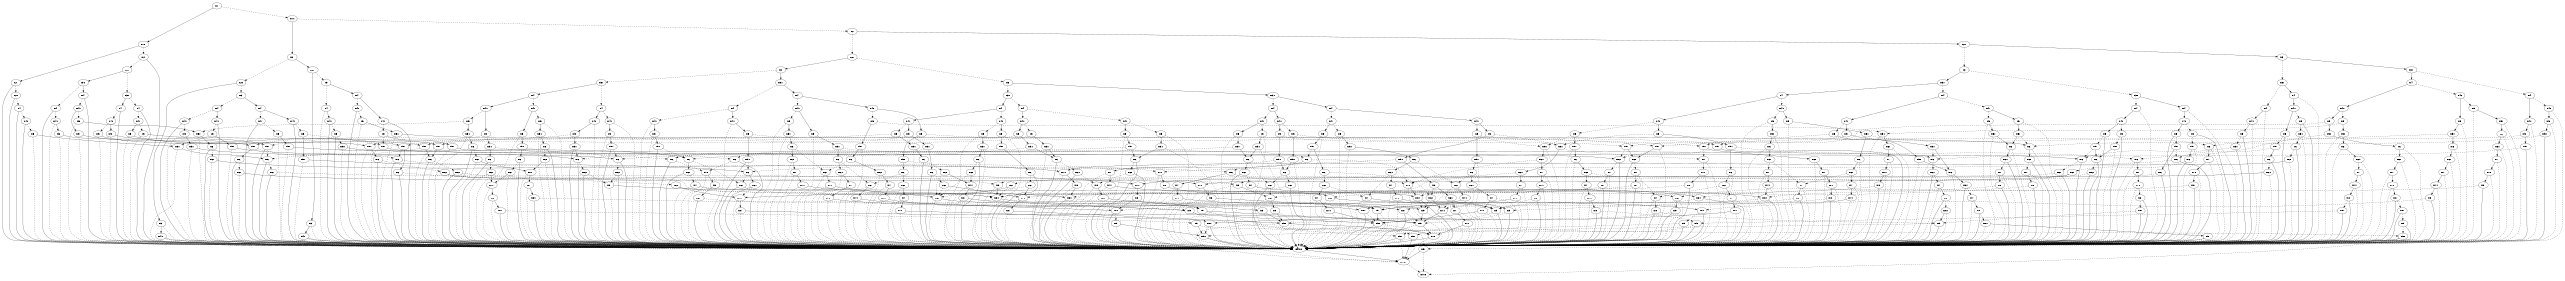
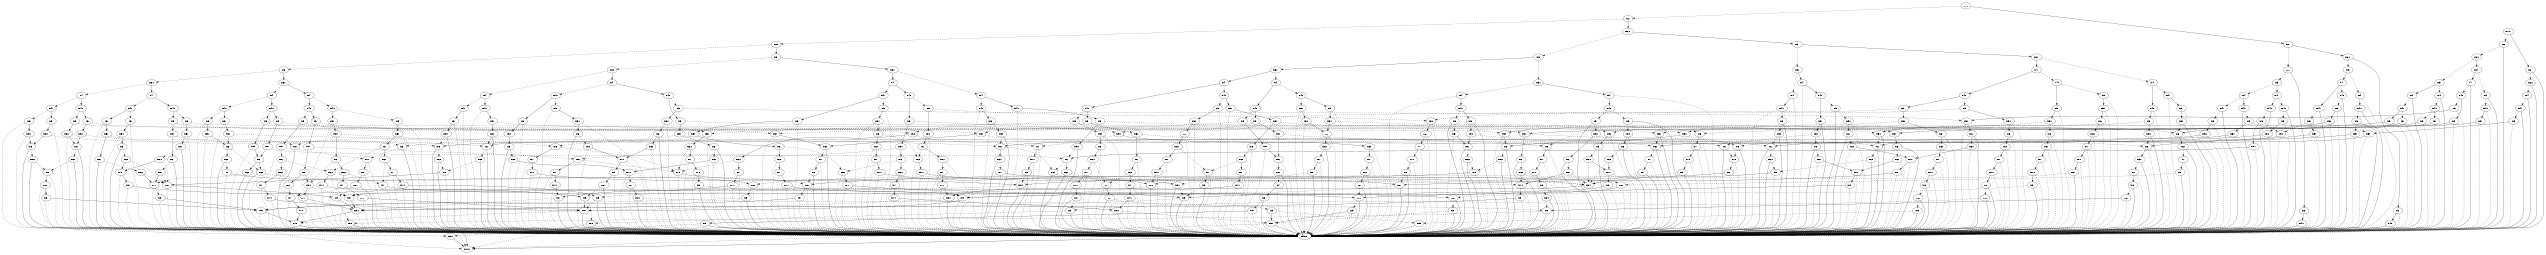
node "X1": removed
node "True": removed
